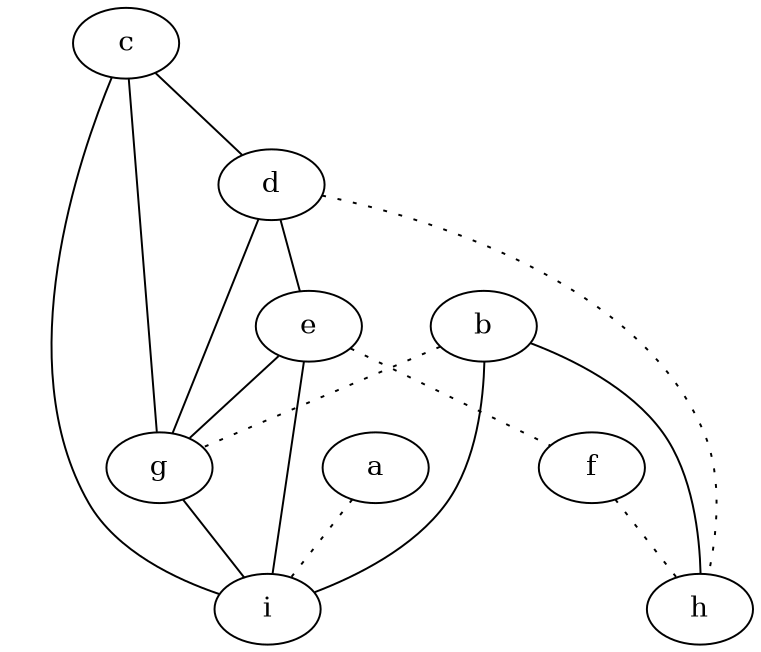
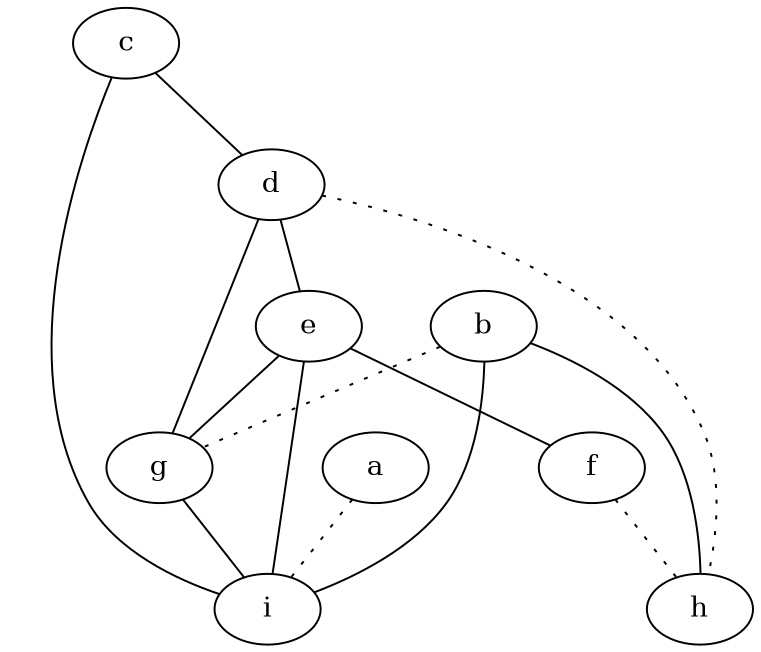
edge "c" -- "g": removed
edge "e" -- "f": style dotted -> solid
